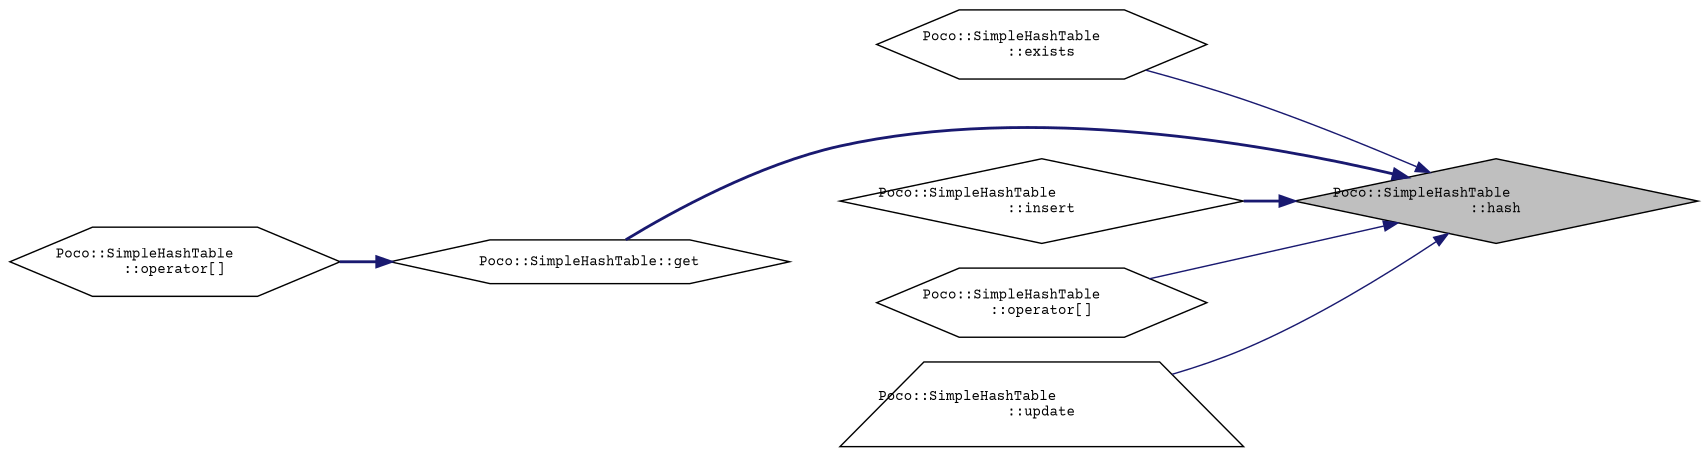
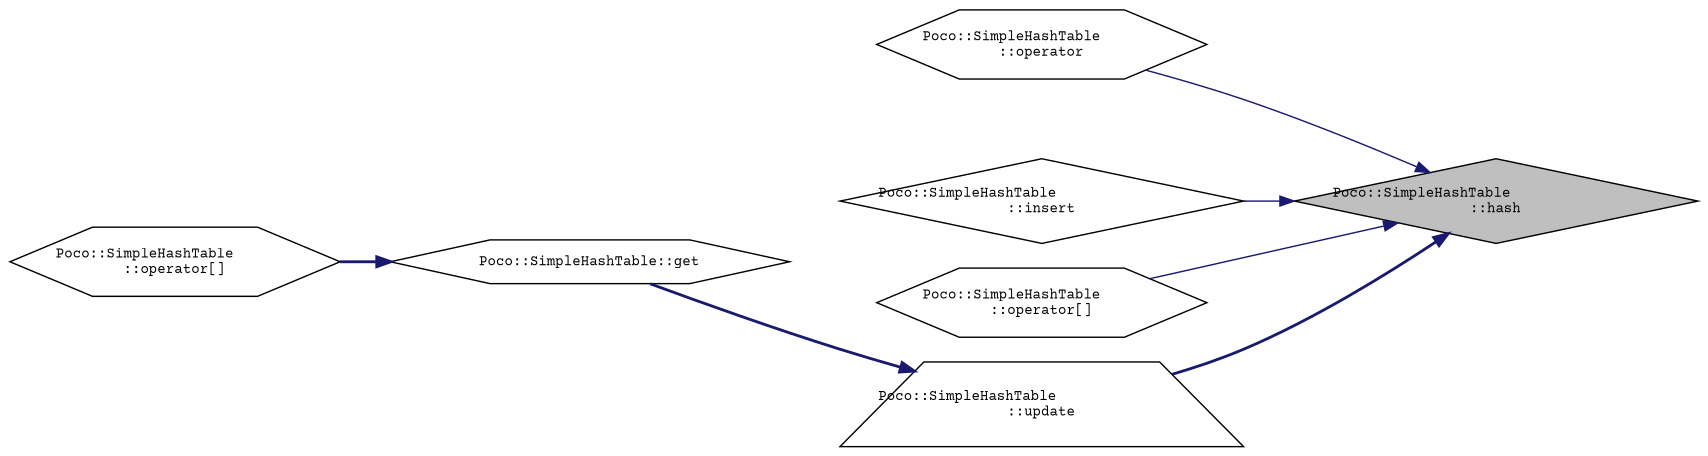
node "Poco::SimpleHashTable ::exists": label "Poco::SimpleHashTable ::exists" -> "Poco::SimpleHashTable ::operator"
edge "Poco::SimpleHashTable::get" -> "Poco::SimpleHashTable ::hash": now "Poco::SimpleHashTable::get" -> "Poco::SimpleHashTable ::update"
edge "Poco::SimpleHashTable ::insert" -> "Poco::SimpleHashTable ::hash": style bold -> solid
edge "Poco::SimpleHashTable ::update" -> "Poco::SimpleHashTable ::hash": style solid -> bold
